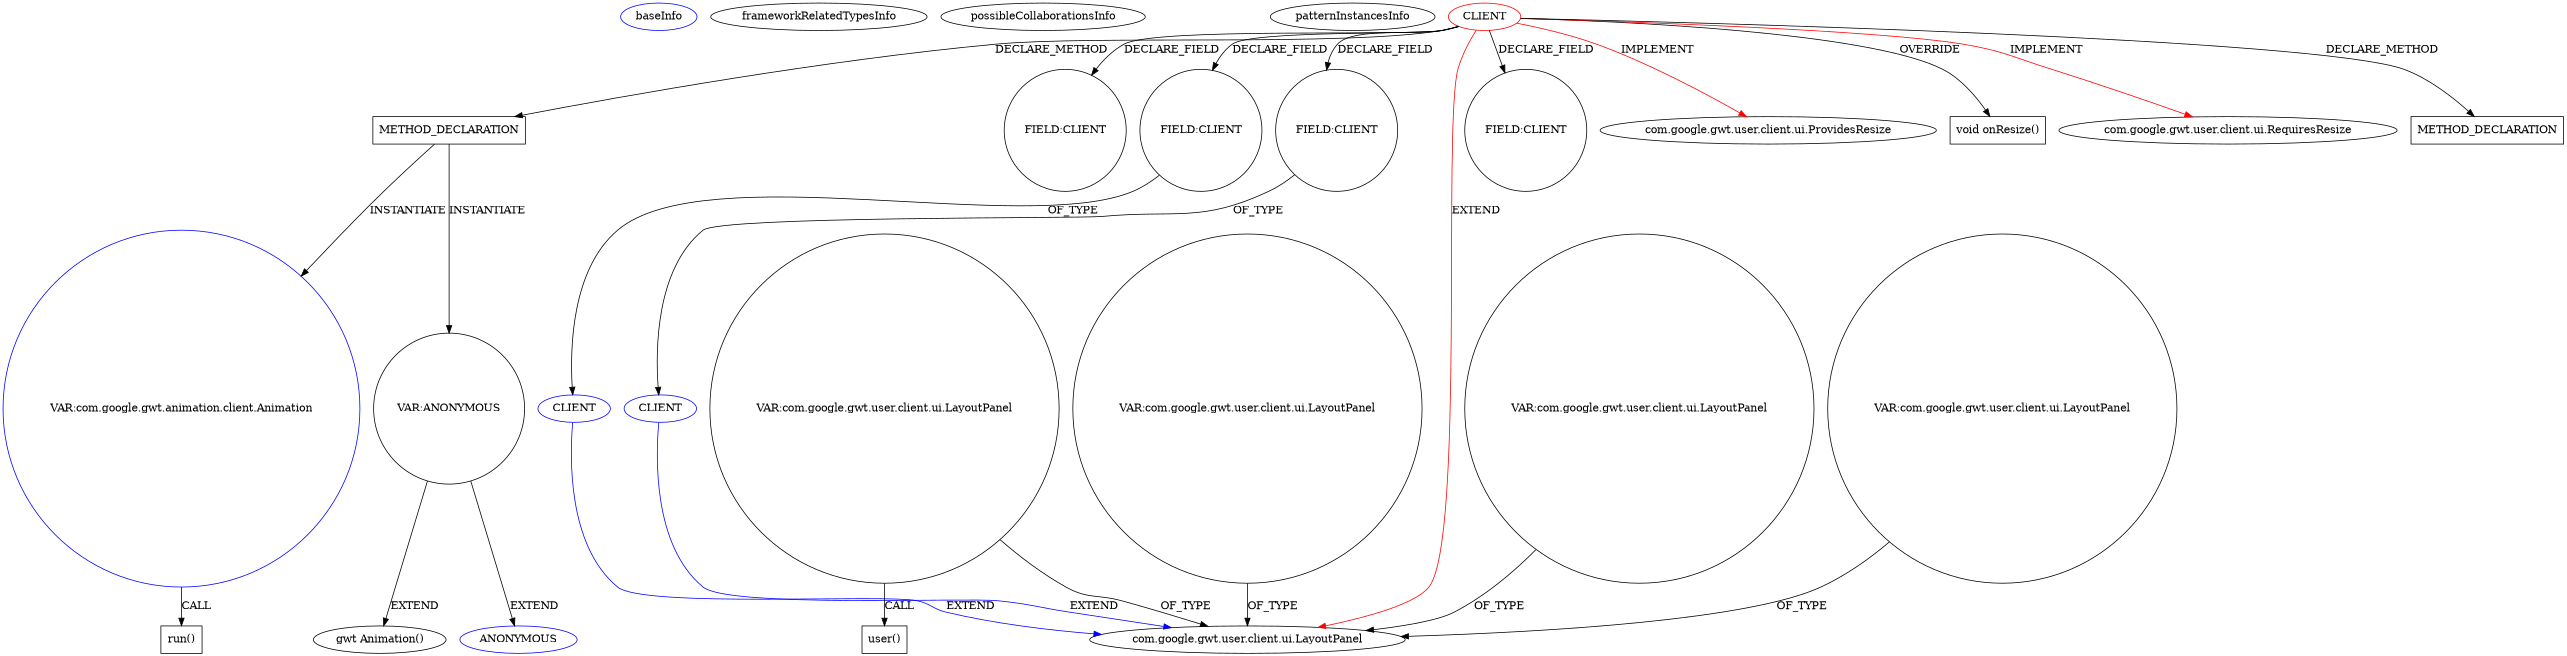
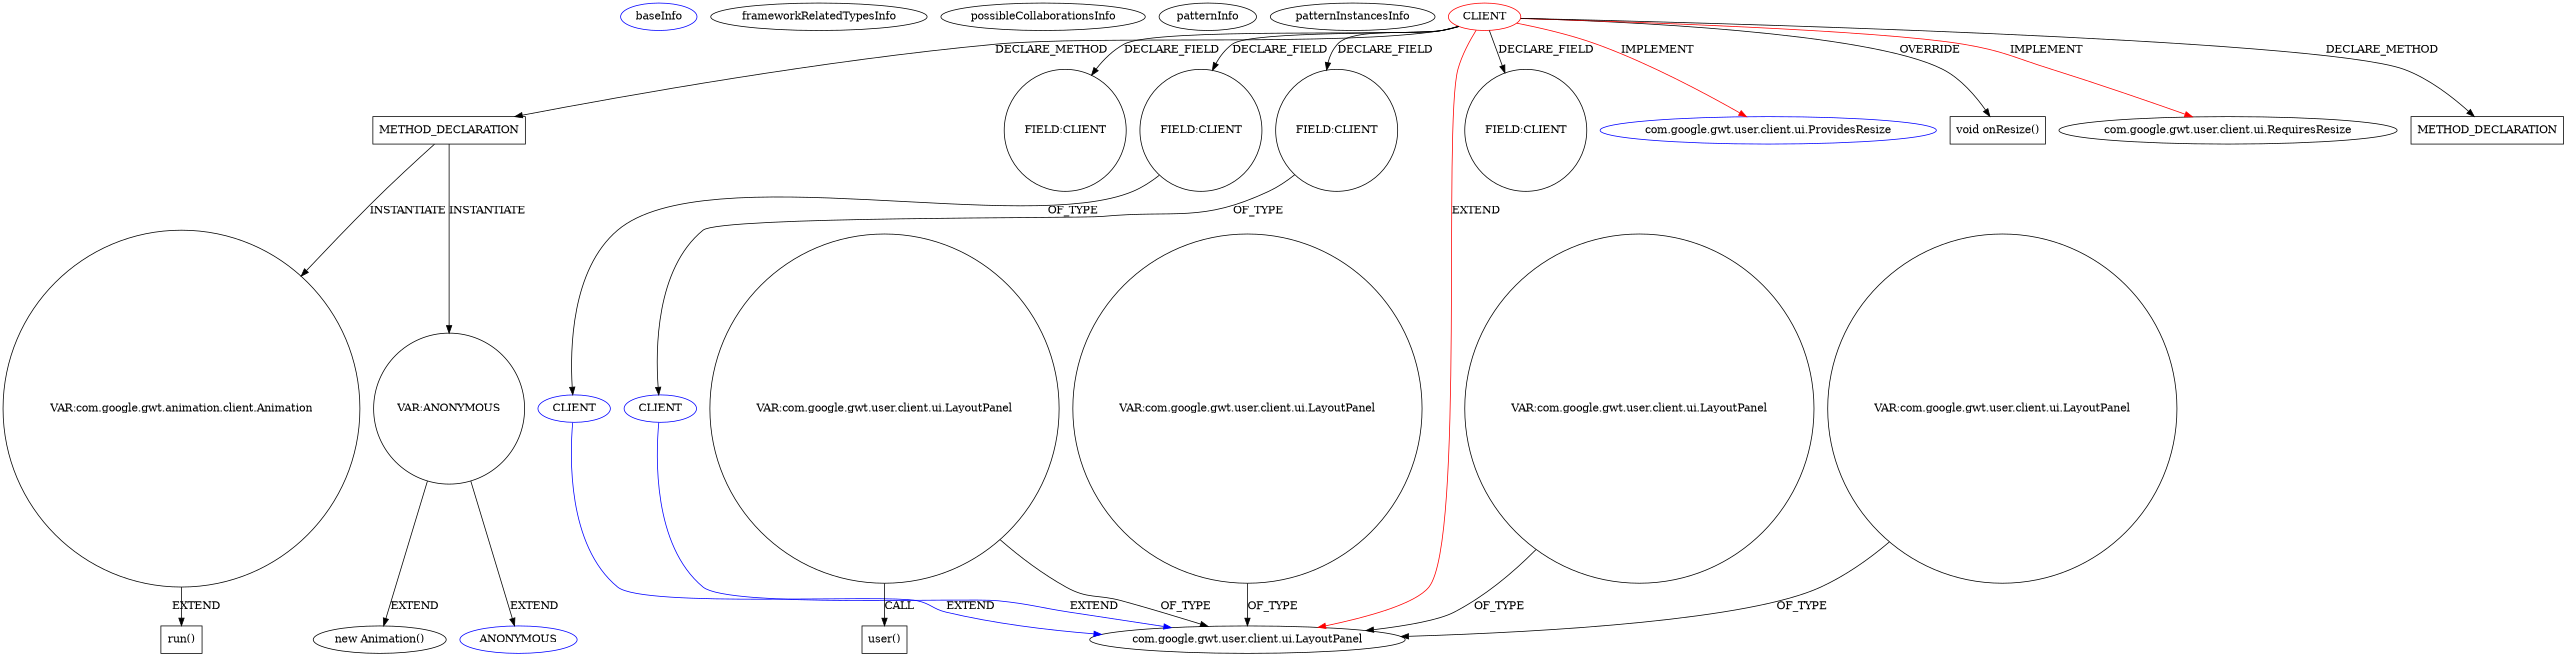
node "patternInfo": added
node "com.google.gwt.user.client.ui.ProvidesResize": color black -> blue
node "VAR:com.google.gwt.animation.client.Animation": color blue -> black
edge "VAR:com.google.gwt.animation.client.Animation" -> "run()": label "CALL" -> "EXTEND"
node "gwt Animation()": label "gwt Animation()" -> "new Animation()"
